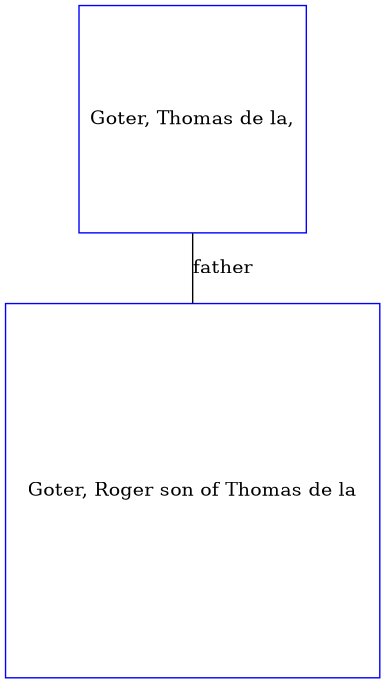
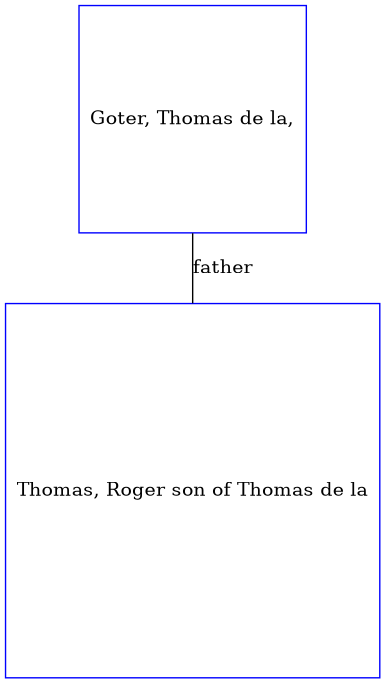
node "Goter, Roger son of Thomas de la": label "Goter, Roger son of Thomas de la" -> "Thomas, Roger son of Thomas de la"
